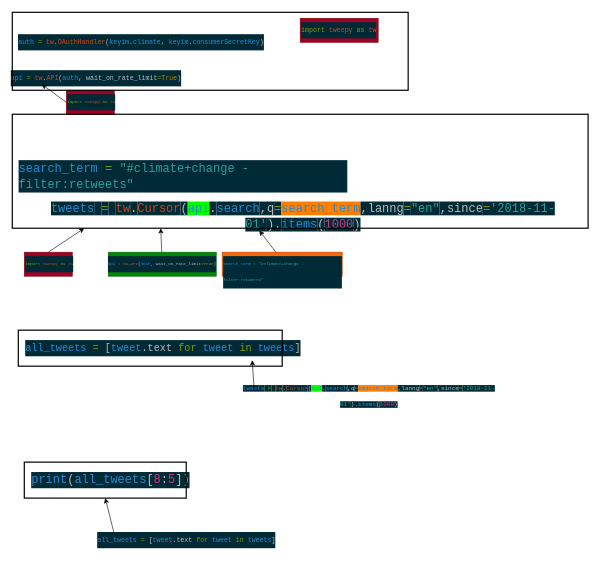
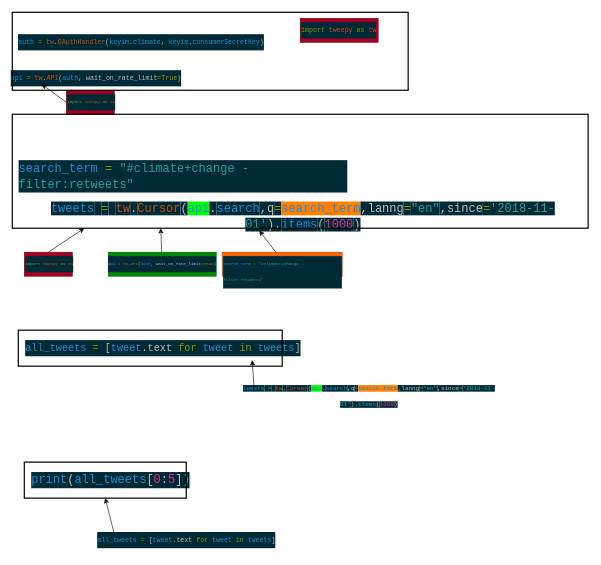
node "print(all_tweets[8:5])": label "print(all_tweets[8:5])" -> "print(all_tweets[0:5])"
